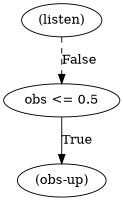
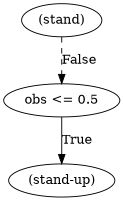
node "(listen)": label "(listen)" -> "(stand)"
node "(obs-up)": label "(obs-up)" -> "(stand-up)"
